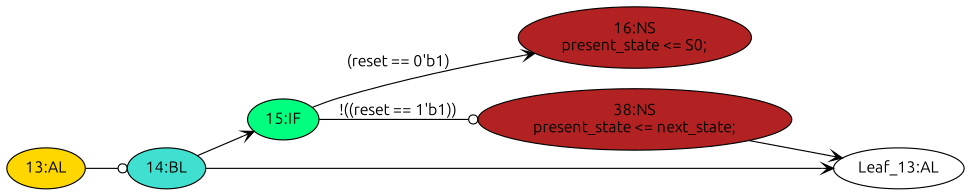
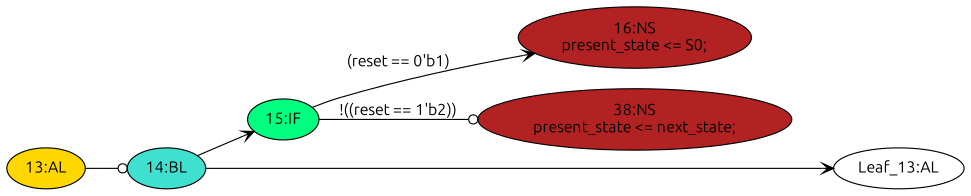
edge "15:IF" -> "38:NS present_state <= next_state;": label "!((reset == 1'b1))" -> "!((reset == 1'b2))"
edge "38:NS present_state <= next_state;" -> "Leaf_13:AL": removed
